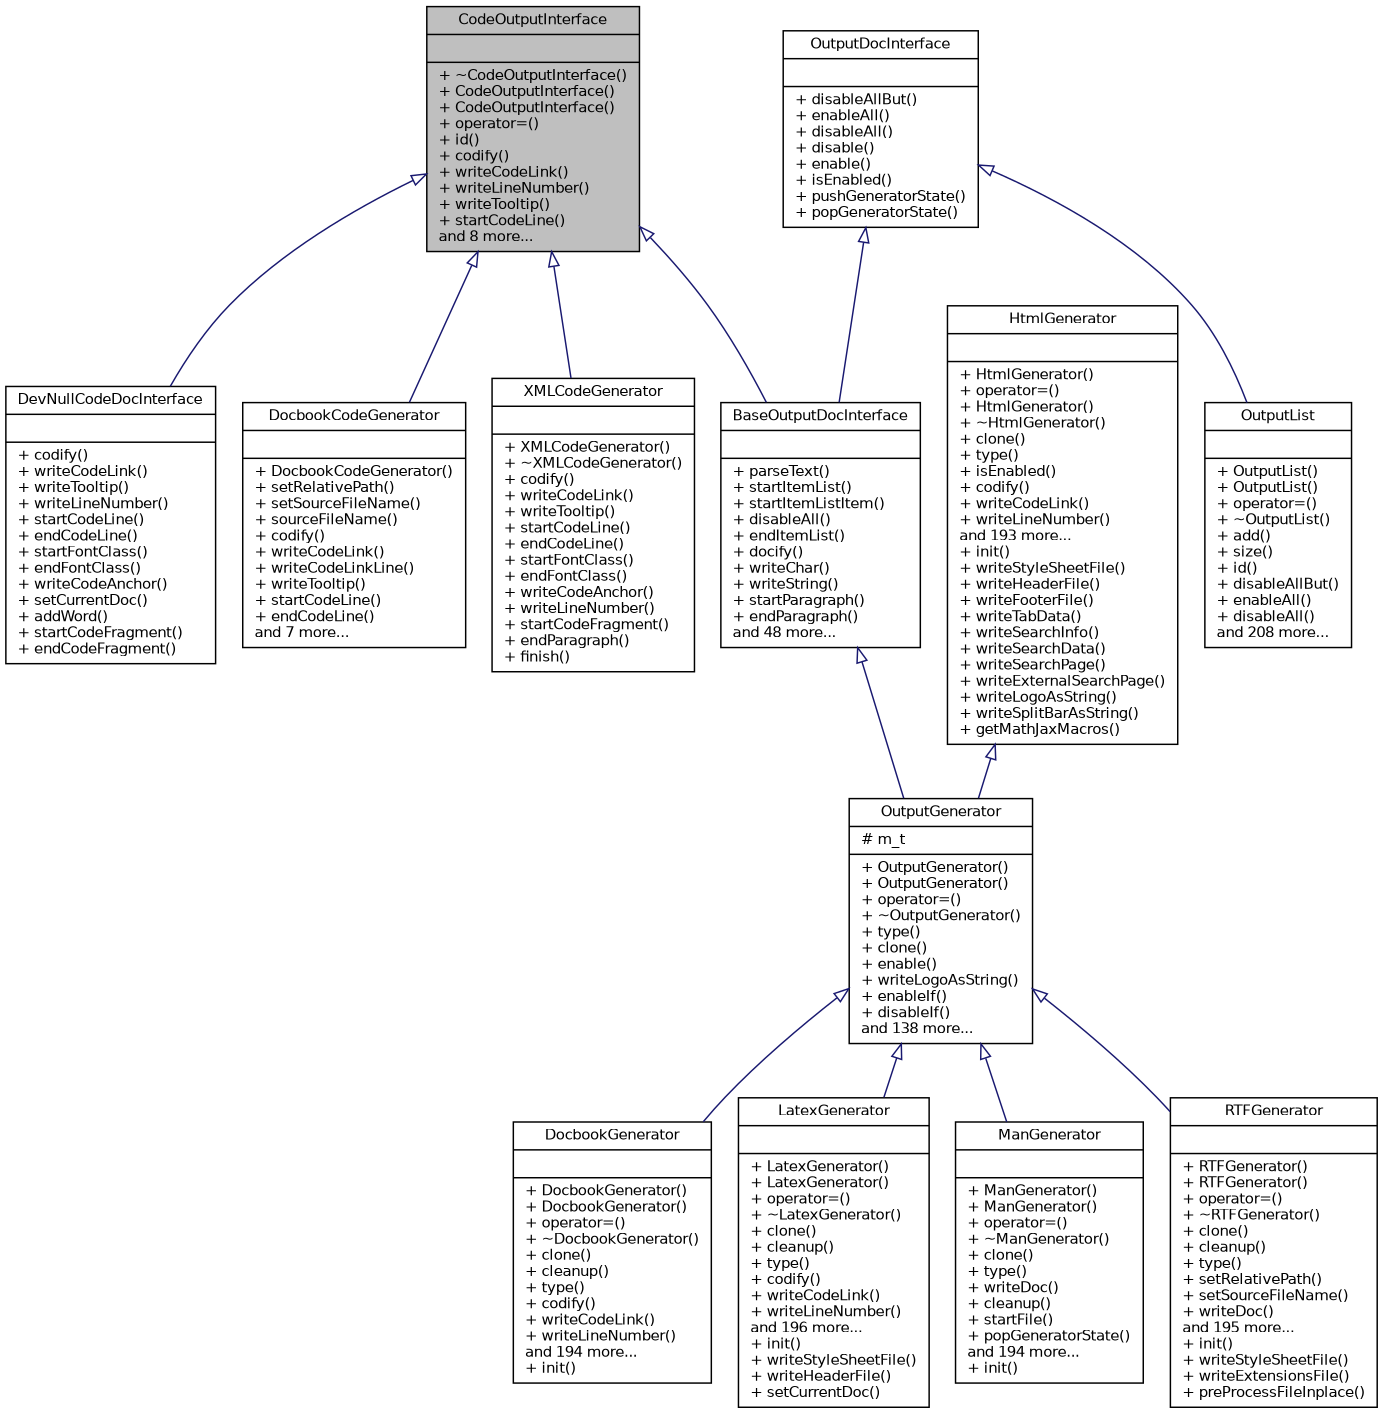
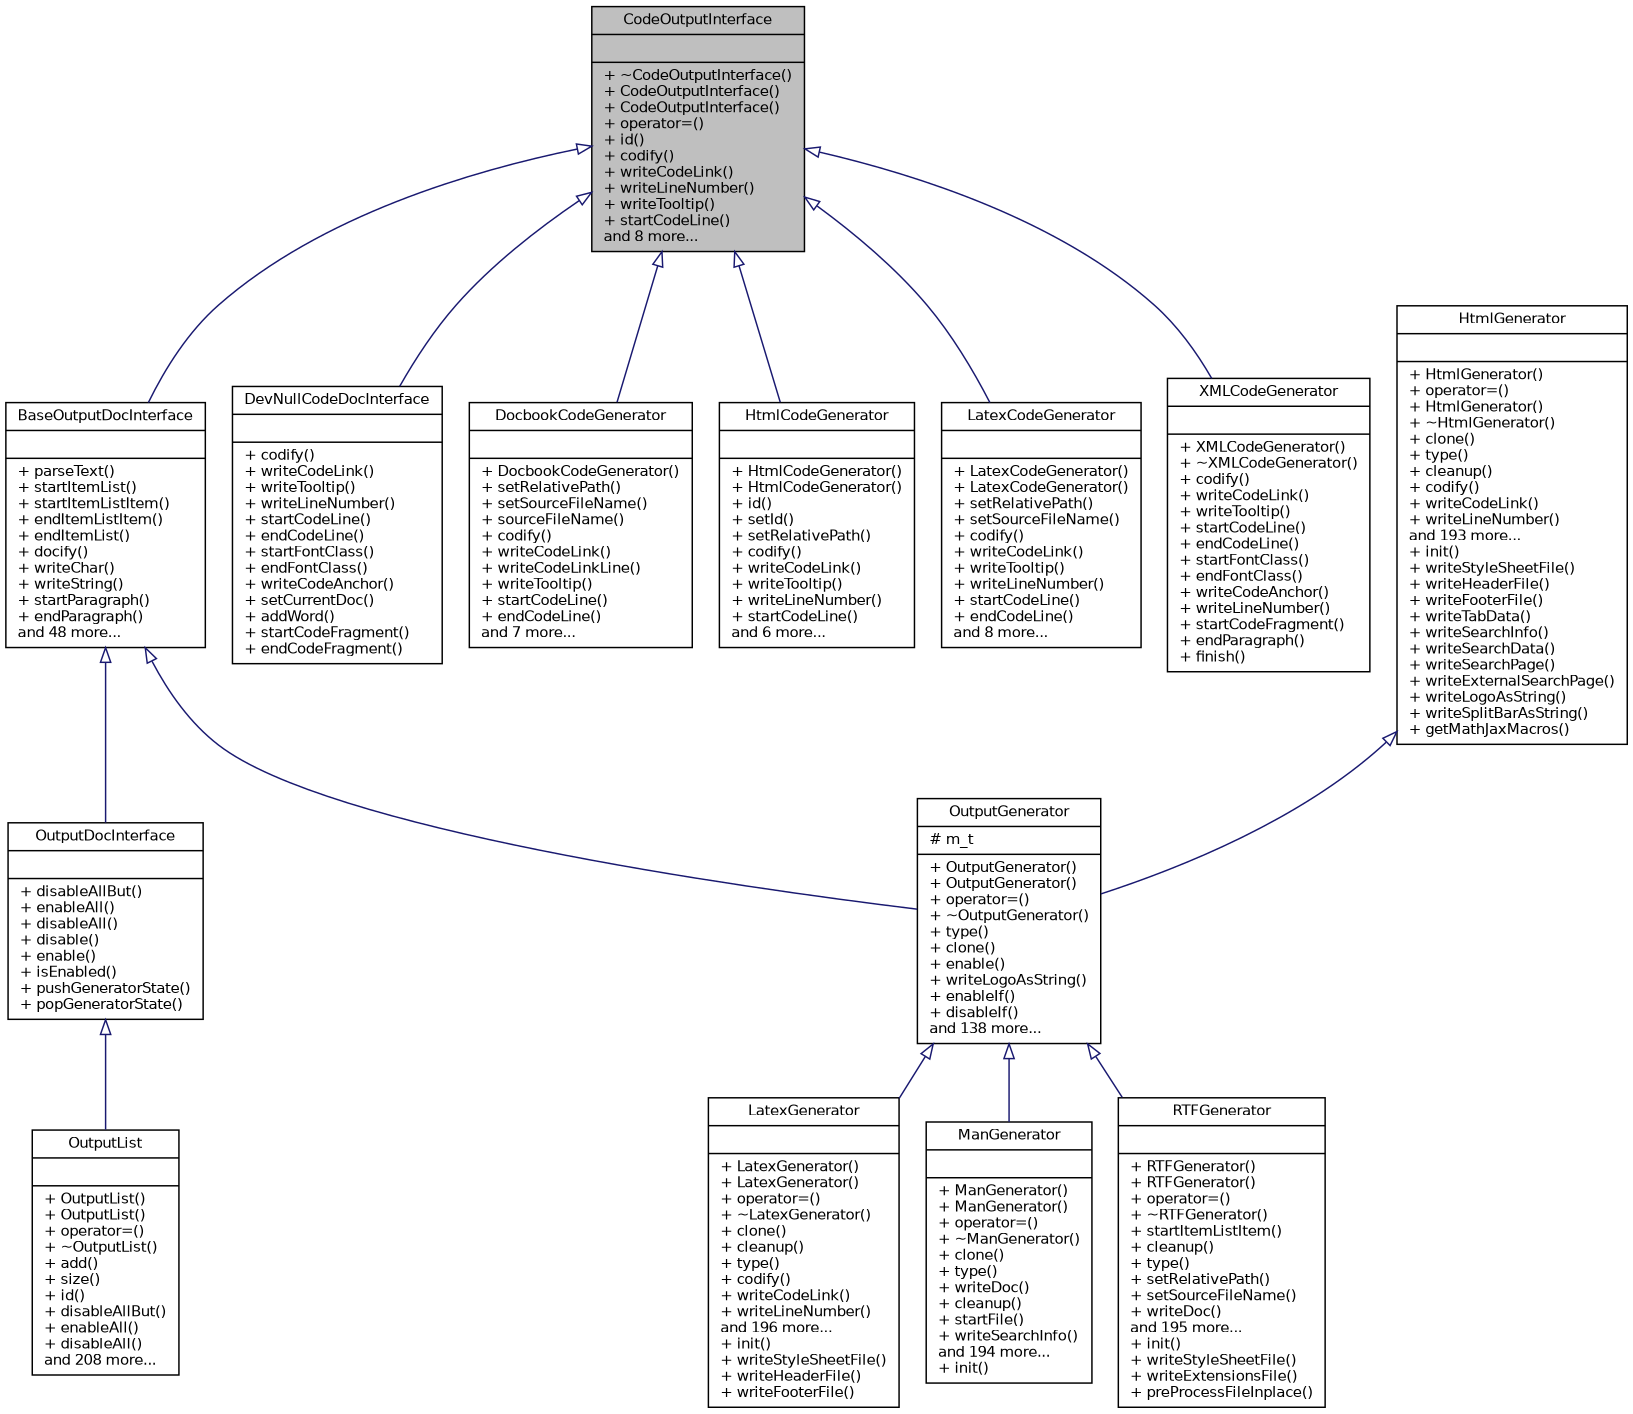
edge "BaseOutputDocInterface" -> "OutputDocInterface": reversed
node "HtmlGenerator": text "+ isEnabled()" -> "+ cleanup()"
node "BaseOutputDocInterface": text "+ disableAll()" -> "+ endItemListItem()"
node "HtmlCodeGenerator": added
node "LatexCodeGenerator": added
node "RTFGenerator": text "+ clone()" -> "+ startItemListItem()"
node "DocbookGenerator": removed
node "ManGenerator": text "+ popGeneratorState()" -> "+ writeSearchInfo()"
node "LatexGenerator": text "+ setCurrentDoc()" -> "+ writeFooterFile()"
